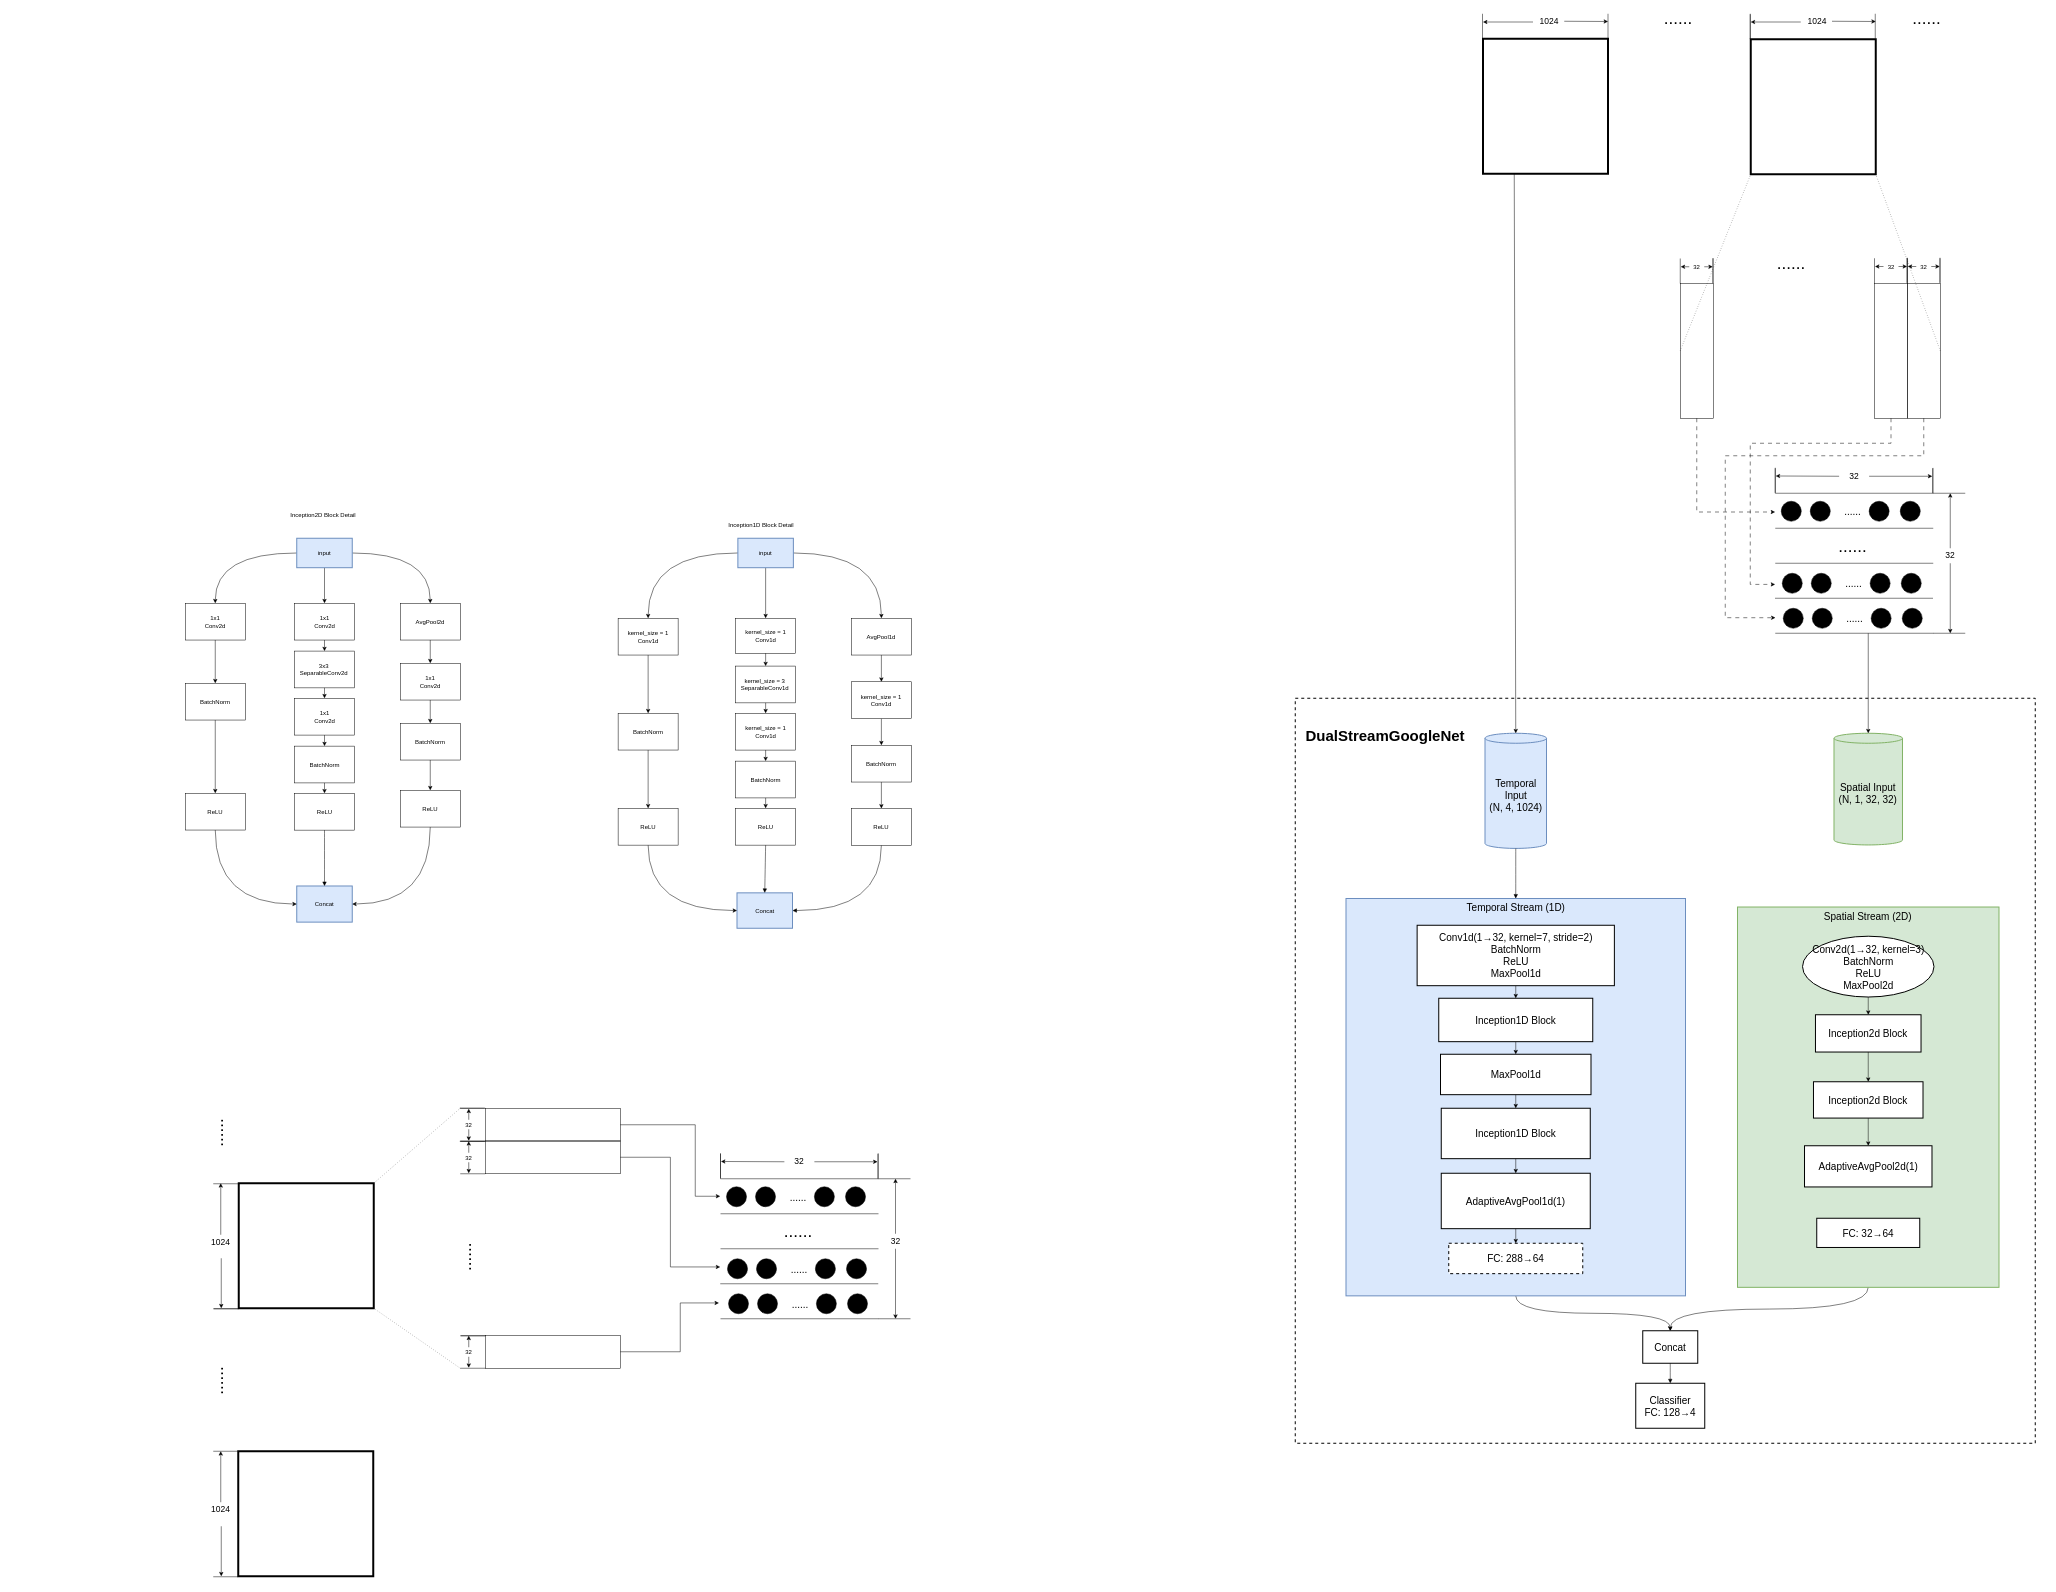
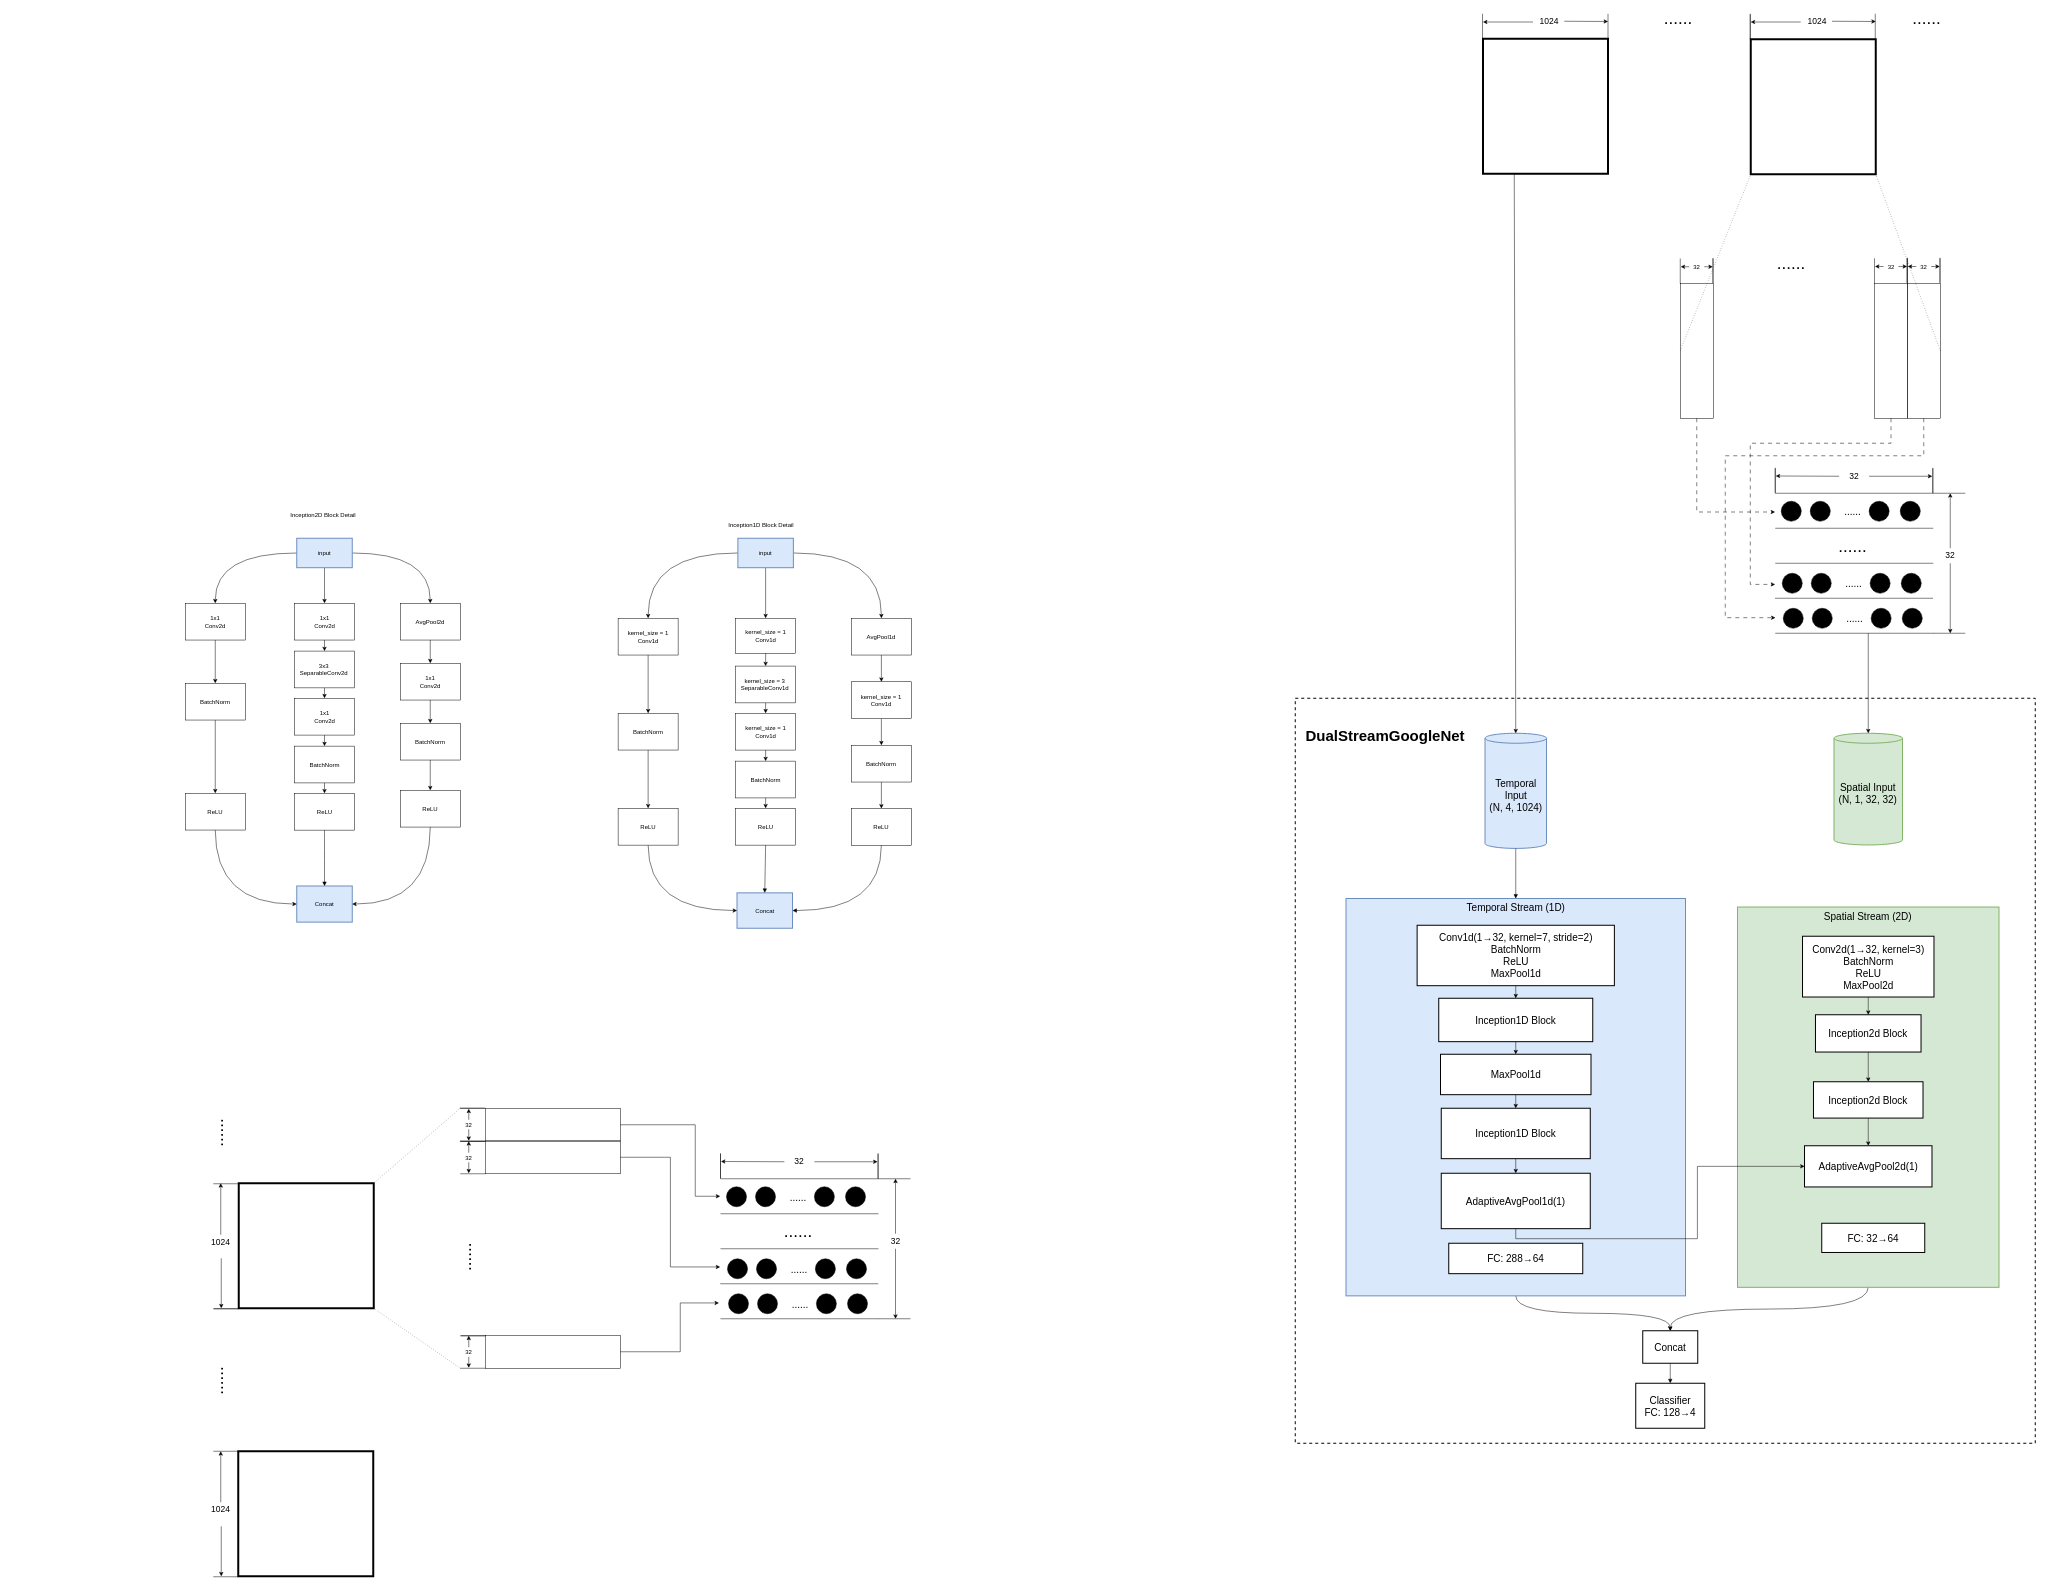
node "Conv2d(1→32, kernel=3) BatchNorm ReLU MaxPool2d": shape ellipse -> rectangle
node "FC: 32→64": moved (1868, 1233) -> (1873, 1238)
edge "AdaptiveAvgPool1d(1)" -> "FC: 288→64": now "AdaptiveAvgPool1d(1)" -> "AdaptiveAvgPool2d(1)"
node "FC: 288→64": style dashed -> solid
